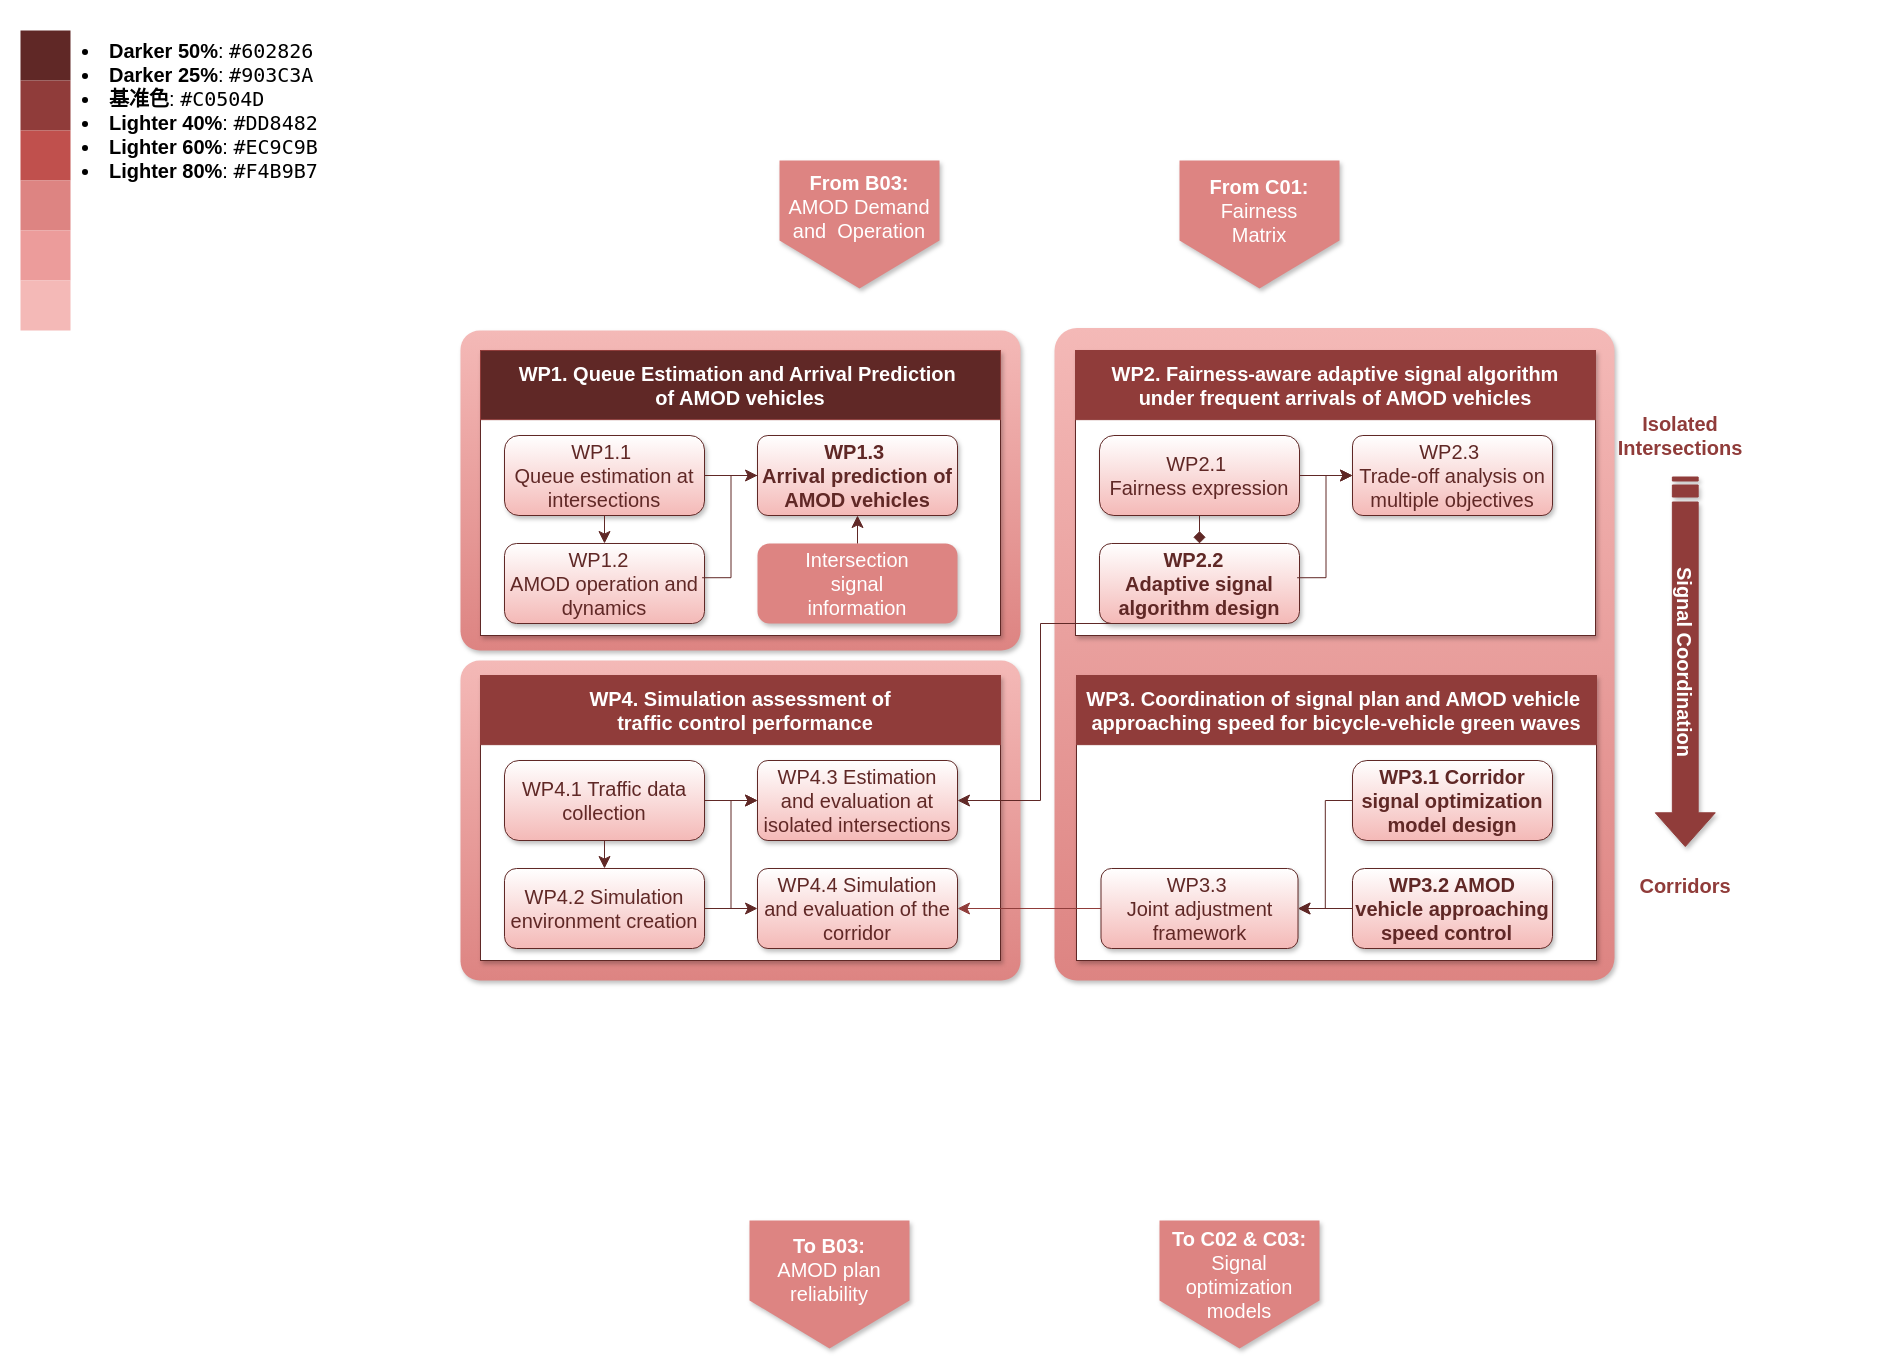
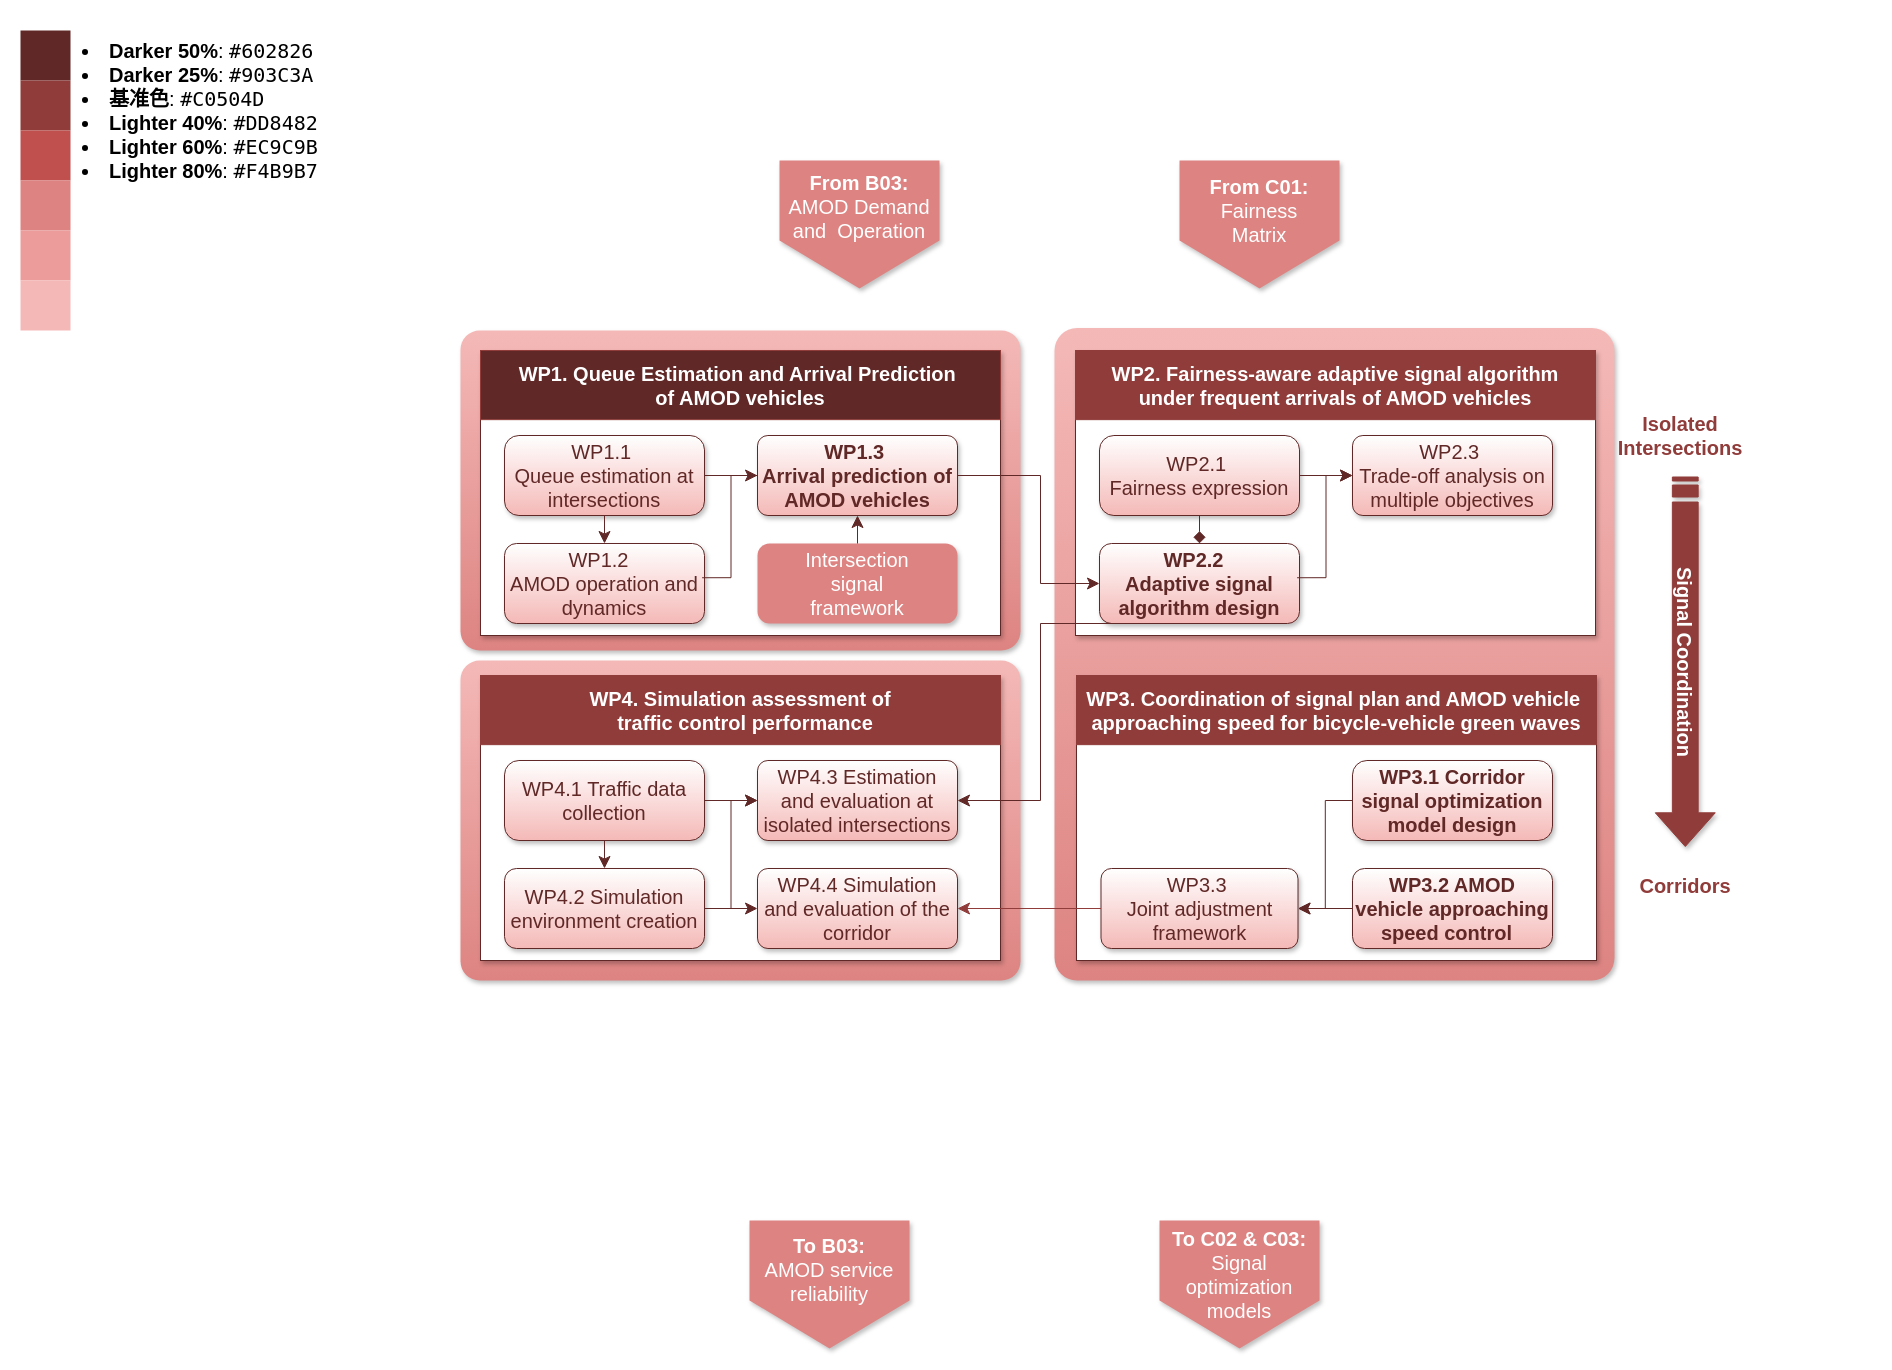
edge "WP1.3 Arrival prediction of AMOD vehicles" -> "WP2.2 Adaptive signal algorithm design": added
node "Intersection signal information": label "Intersection signal information" -> "Intersection signal framework"
node "To B03: AMOD plan reliability": label "To B03: AMOD plan reliability" -> "To B03: AMOD service reliability"
